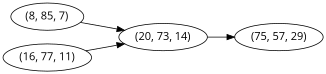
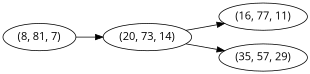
node "(8, 85, 7)": label "(8, 85, 7)" -> "(8, 81, 7)"
node "(75, 57, 29)": label "(75, 57, 29)" -> "(35, 57, 29)"
edge "(16, 77, 11)" -> "(20, 73, 14)": reversed
